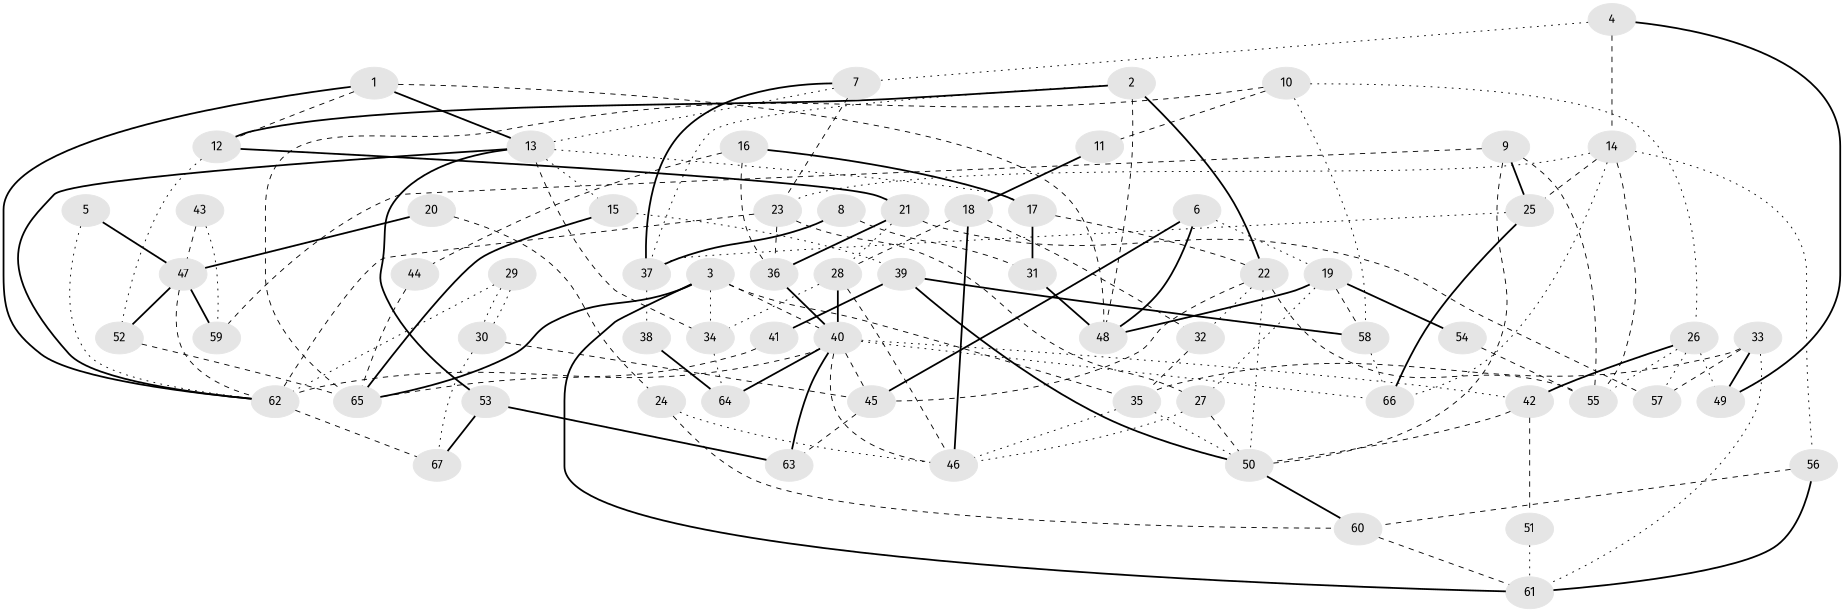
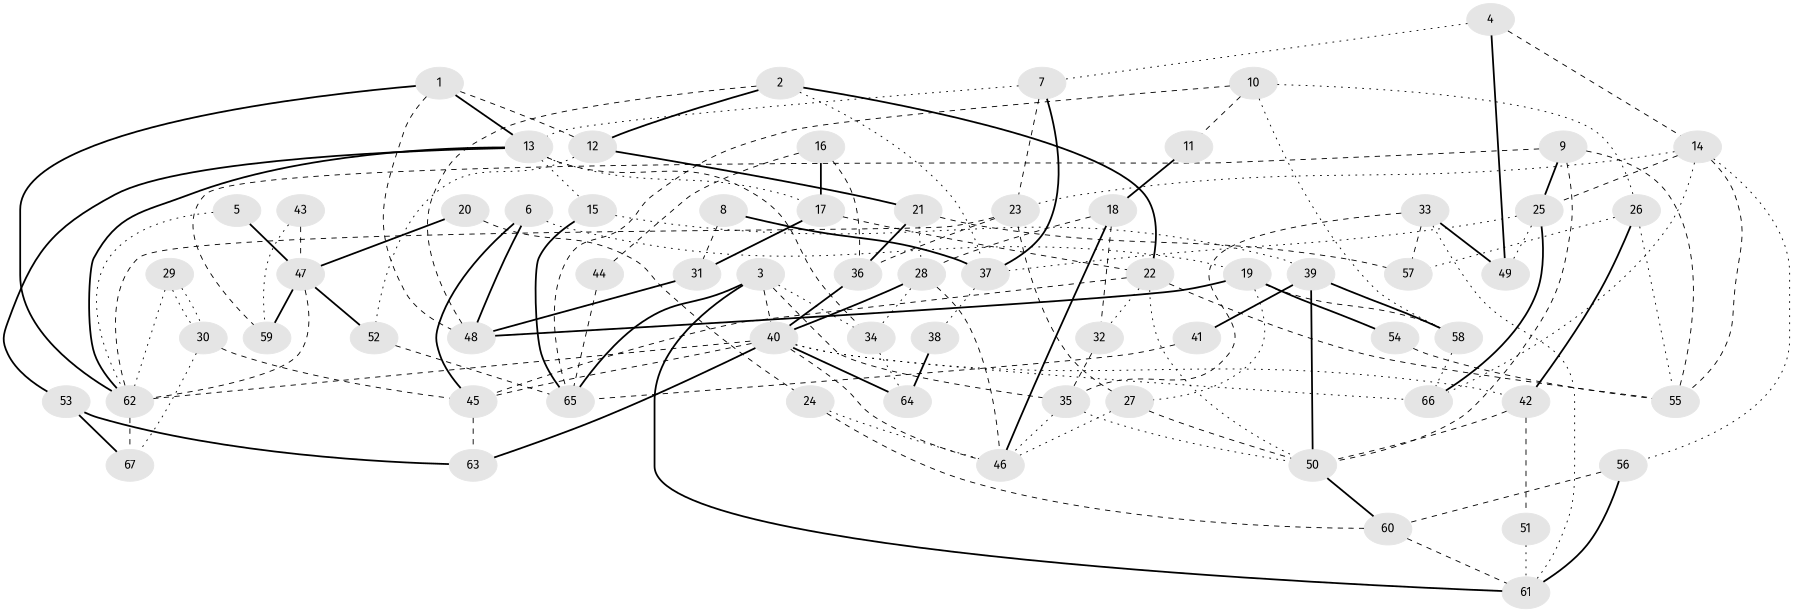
edge "26" -- "49": now "25" -- "49"
